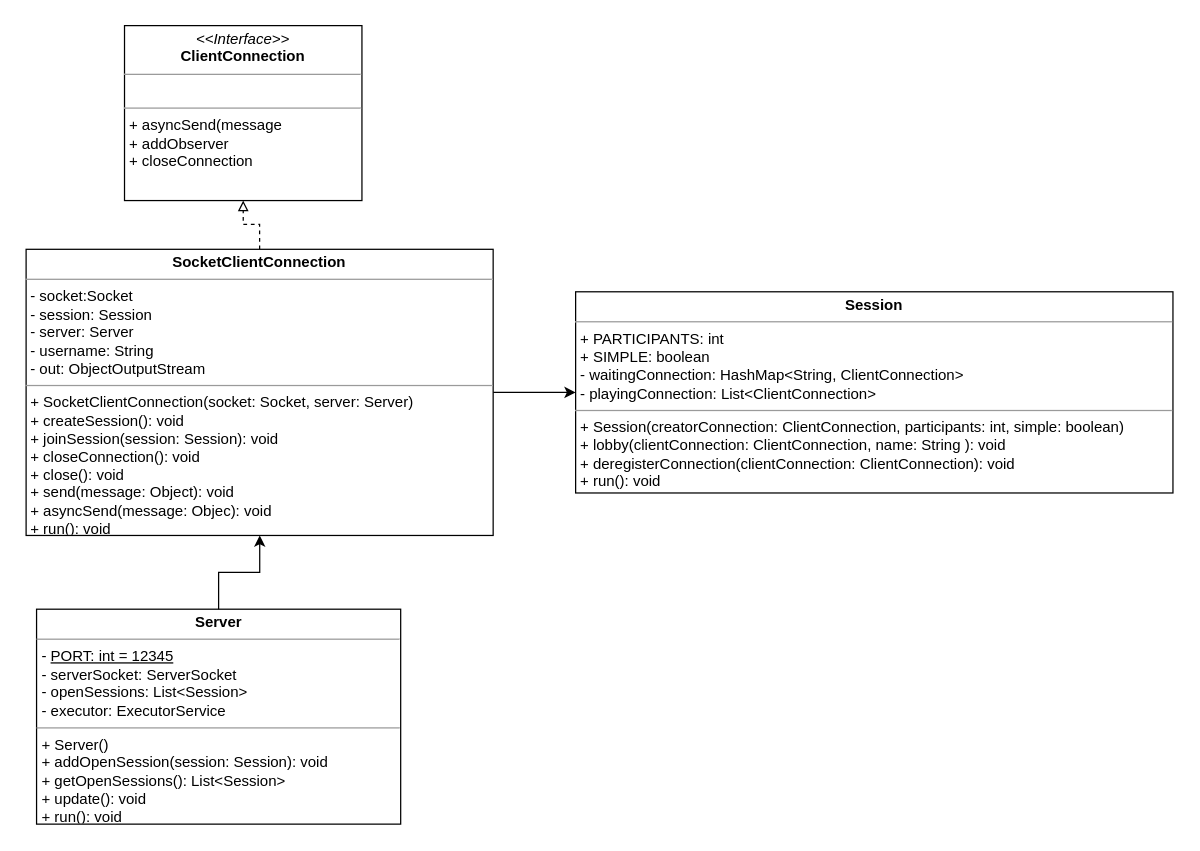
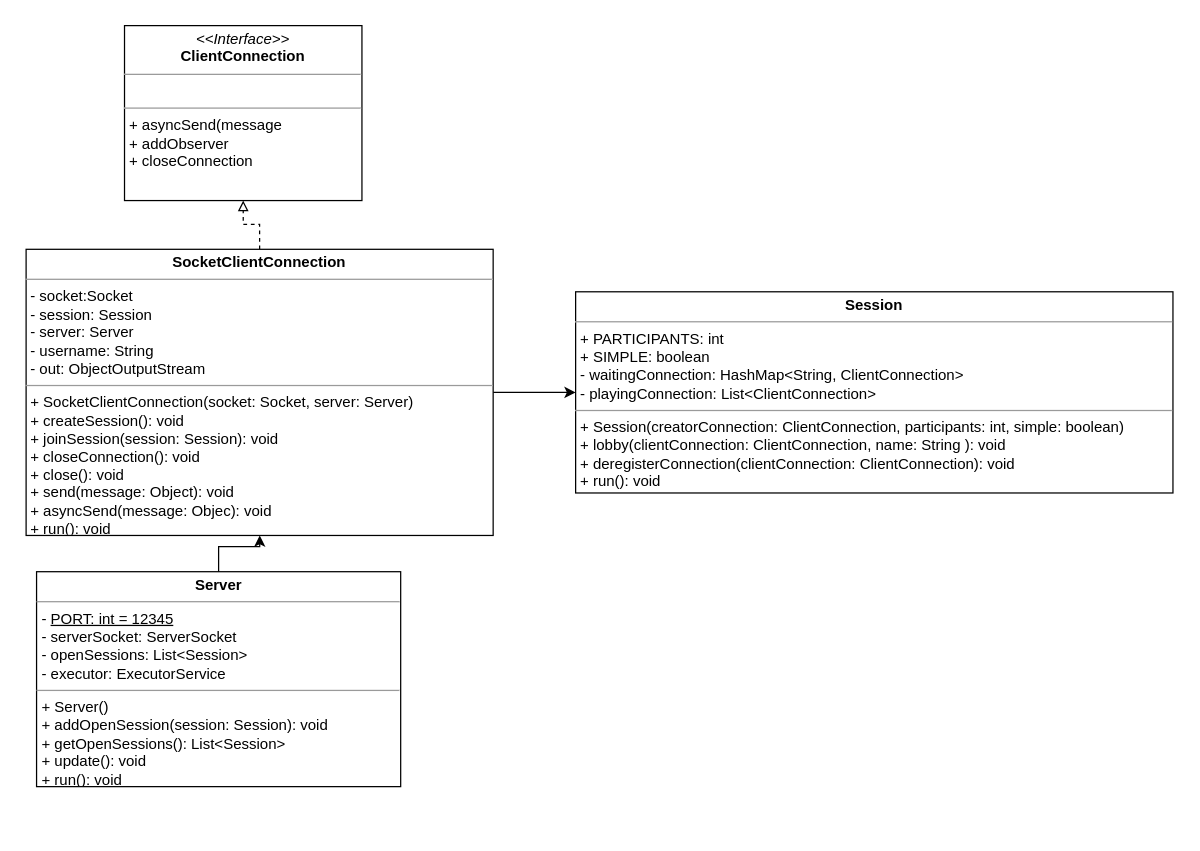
node "Server - PORT: int = 12345 - serverSocket: ServerSocket - openSessions: List<Session> - executor: ExecutorService + Server() + addOpenSession(session: Session): void + getOpenSessions(): List<Session> + update(): void + run(): void": moved (219, 717) -> (219, 679)
